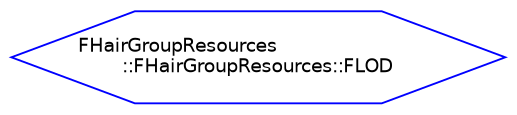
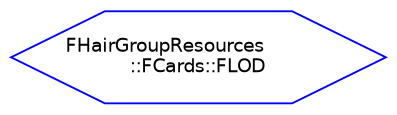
node "FHairGroupResources ::FHairGroupResources::FLOD": label "FHairGroupResources ::FHairGroupResources::FLOD" -> "FHairGroupResources ::FCards::FLOD"
